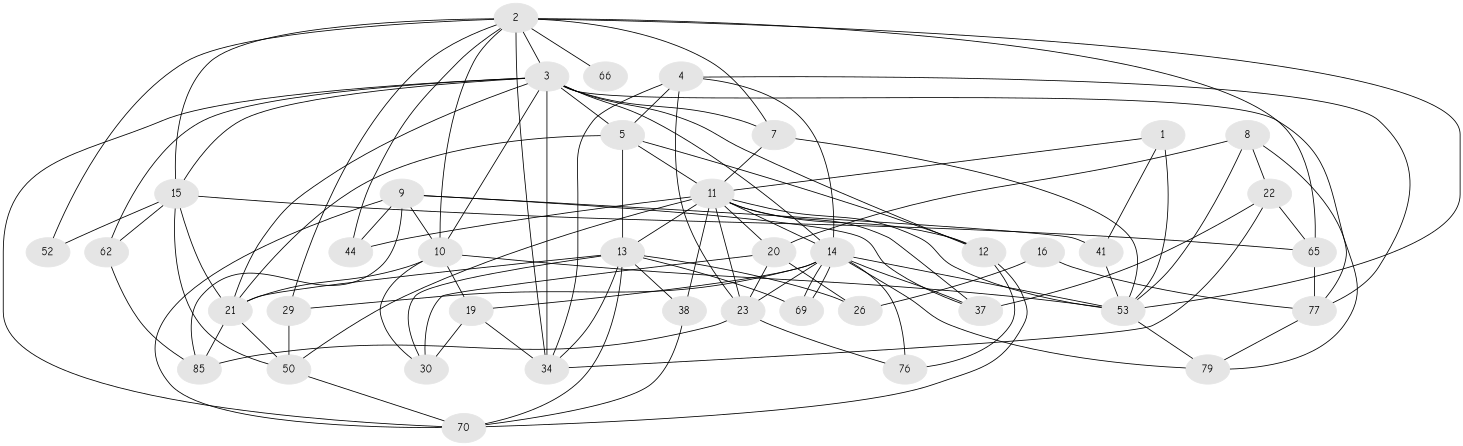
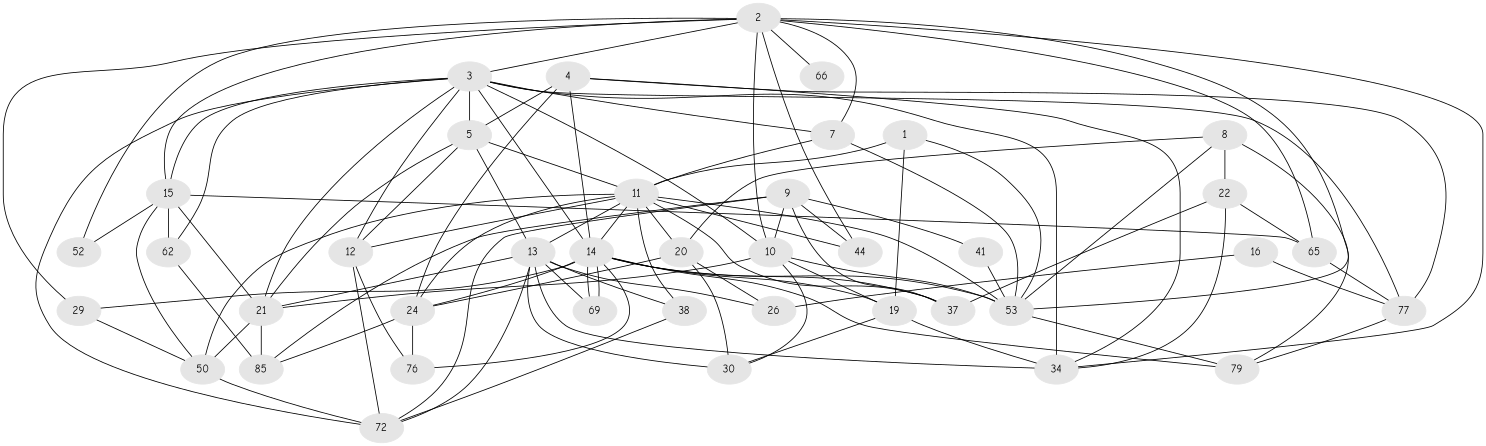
edge "1" -- "41": now "1" -- "19"
node "23": label "23" -> "24"
node "70": label "70" -> "72"
